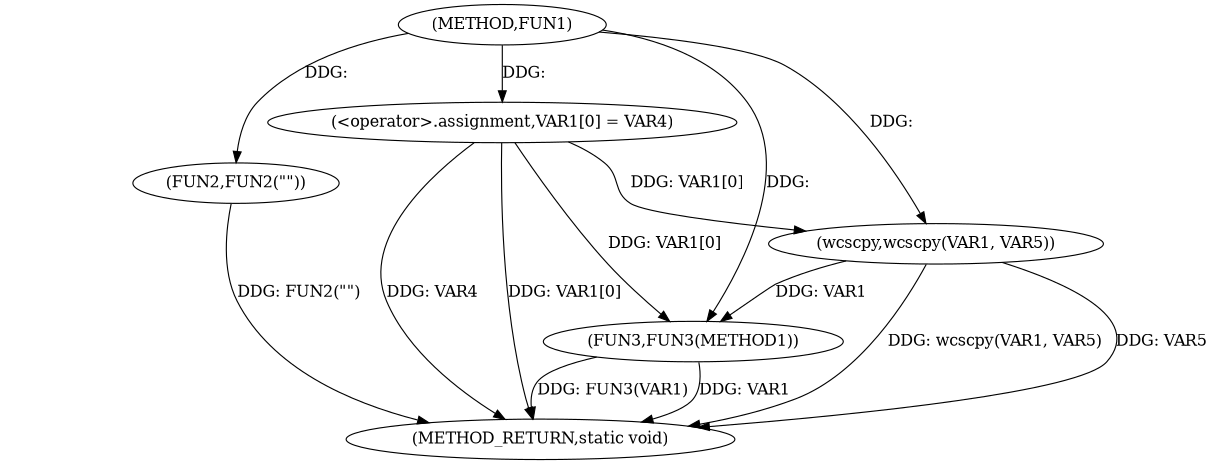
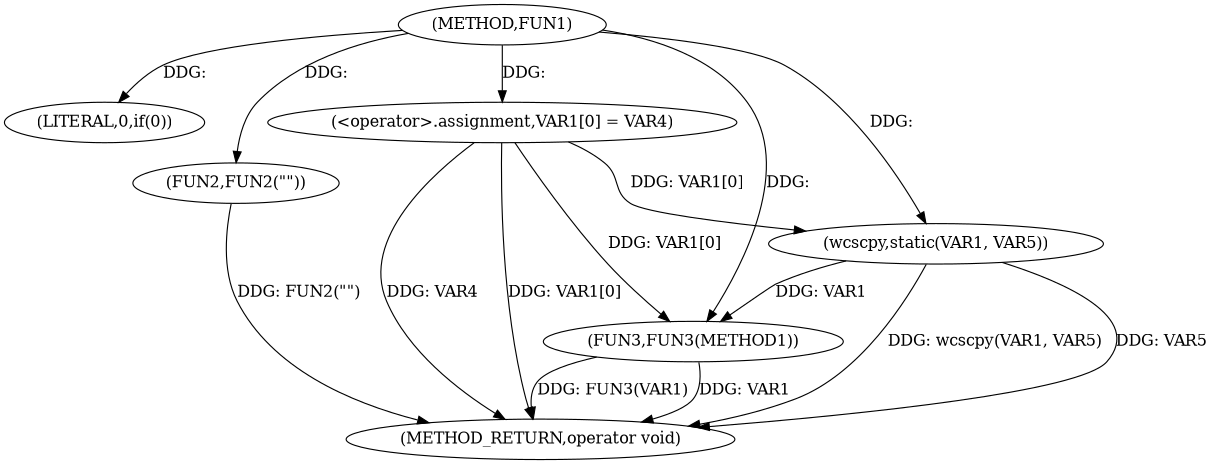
node "(LITERAL,0,if(0))": added
node "(wcscpy,wcscpy(VAR1, VAR5))": label "(wcscpy,wcscpy(VAR1, VAR5))" -> "(wcscpy,static(VAR1, VAR5))"
node "(METHOD_RETURN,static void)": label "(METHOD_RETURN,static void)" -> "(METHOD_RETURN,operator void)"
